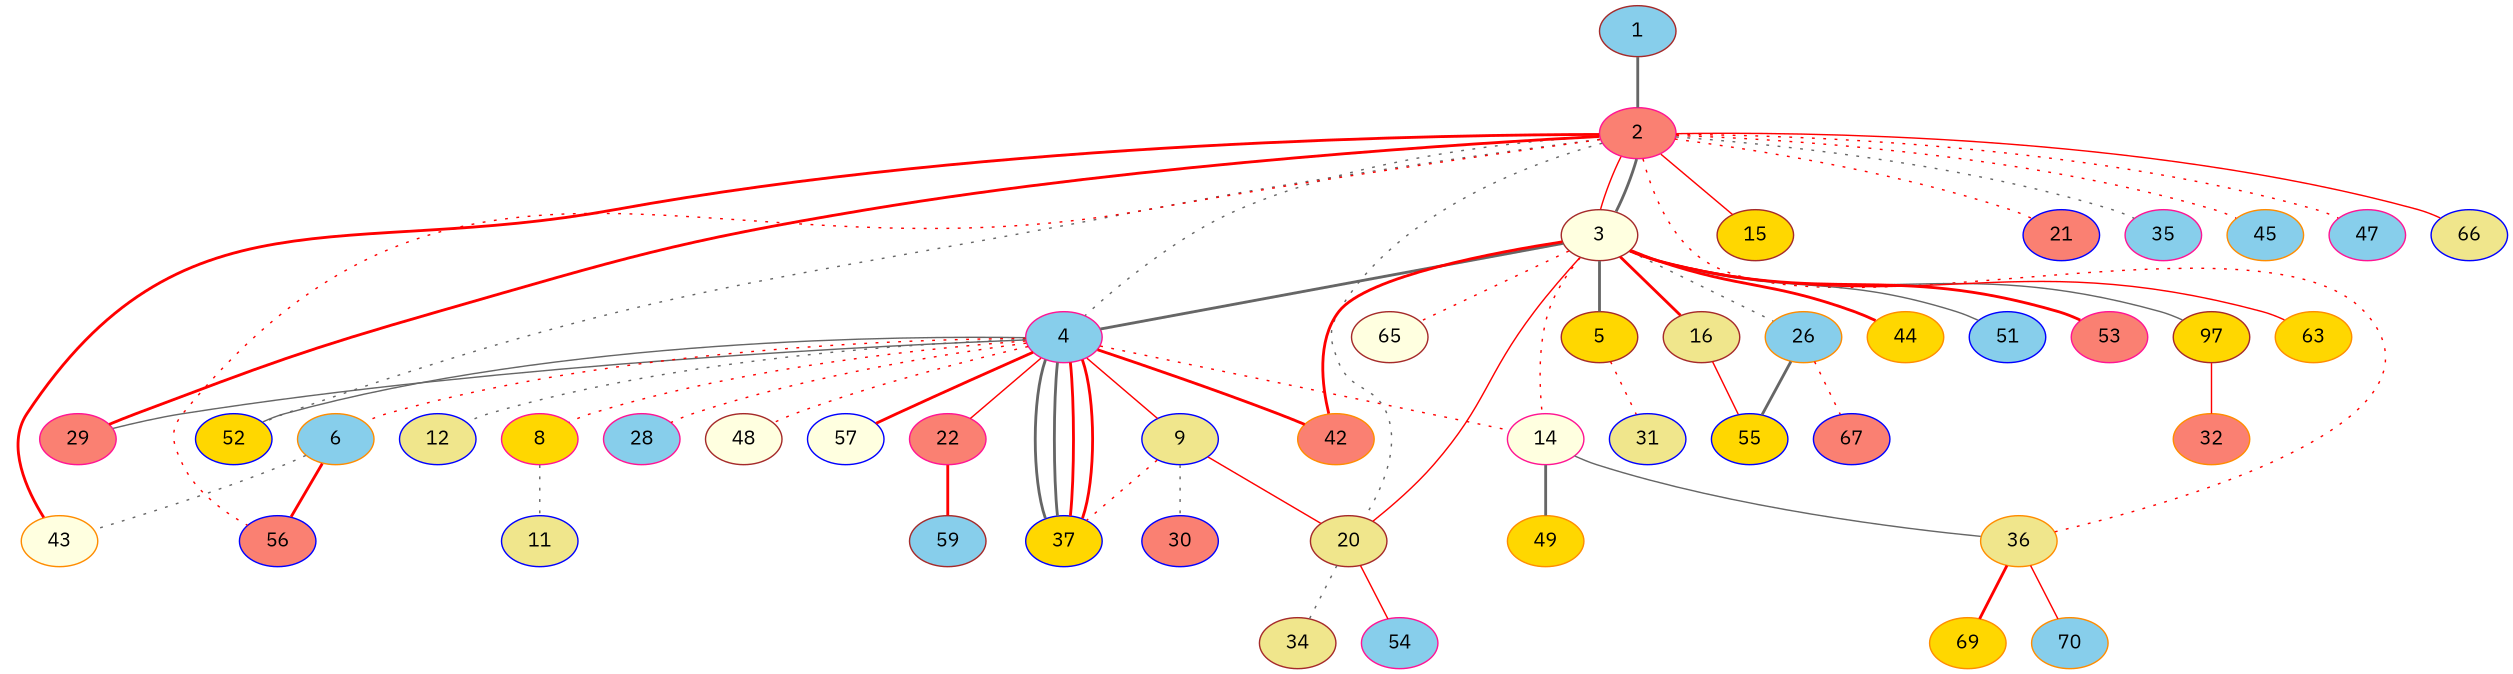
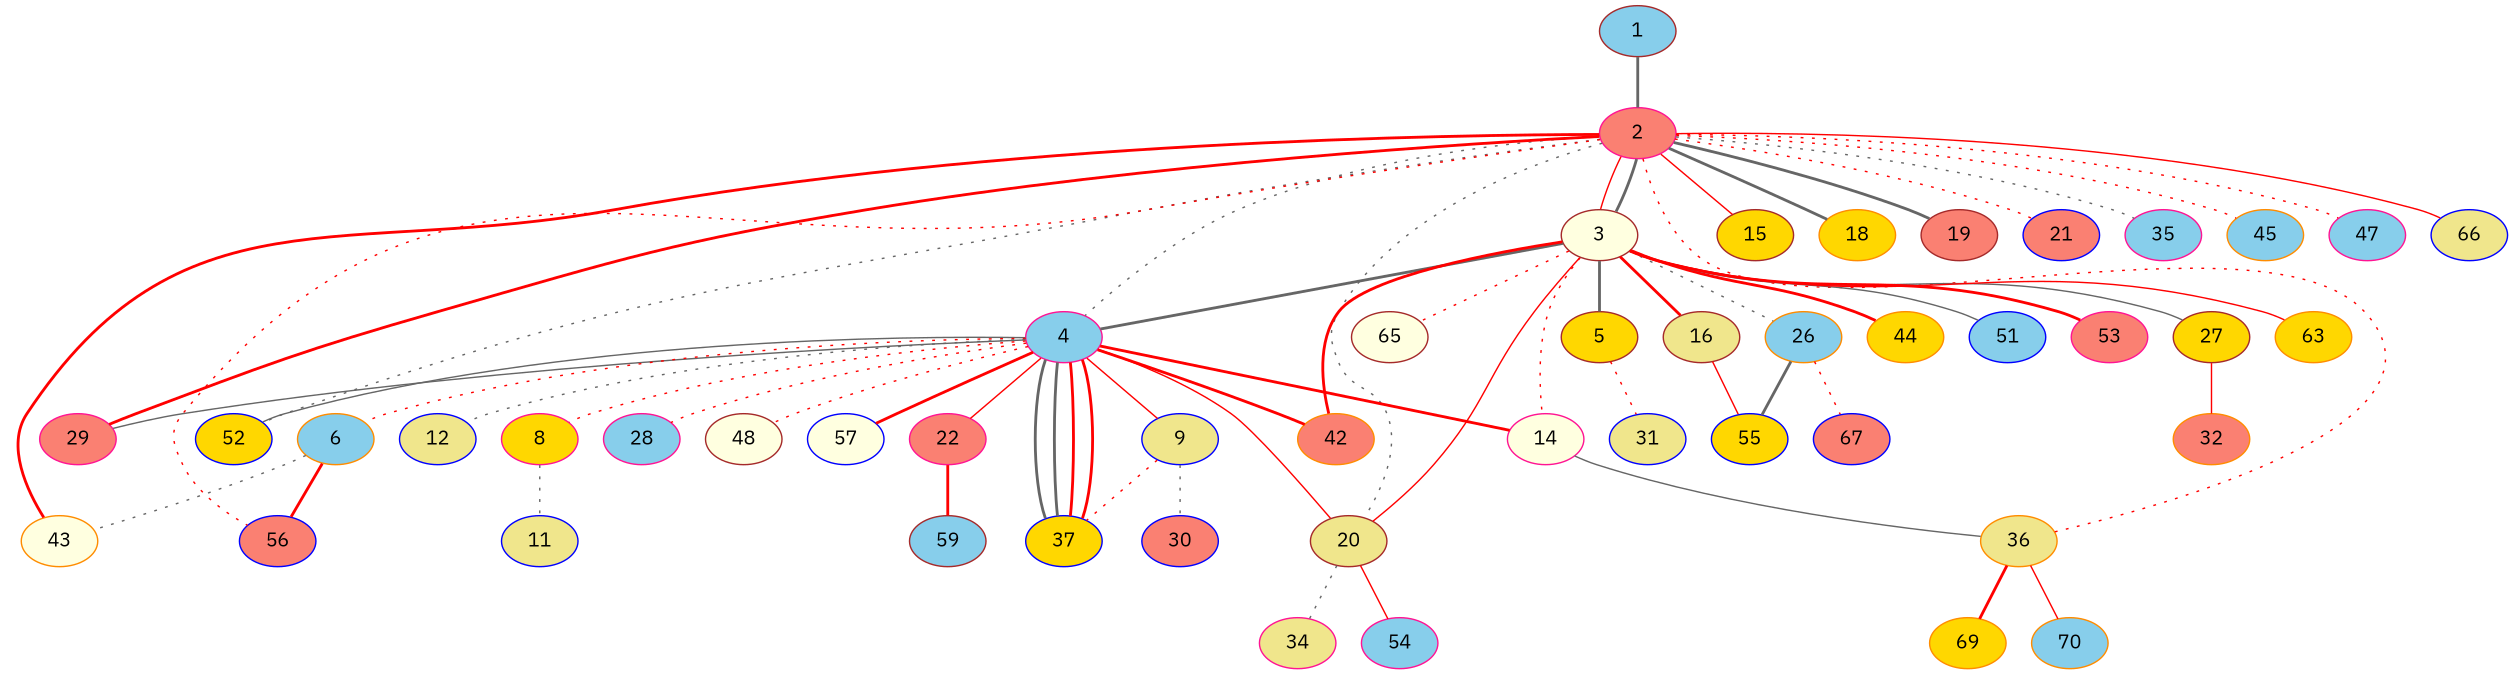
node "18": added
node "19": added
node "97": label "97" -> "27"
edge "4" -- "14": style dotted -> bold
edge "9" -- "20": now "4" -- "20"
node "49": removed
node "34": color brown -> deeppink
